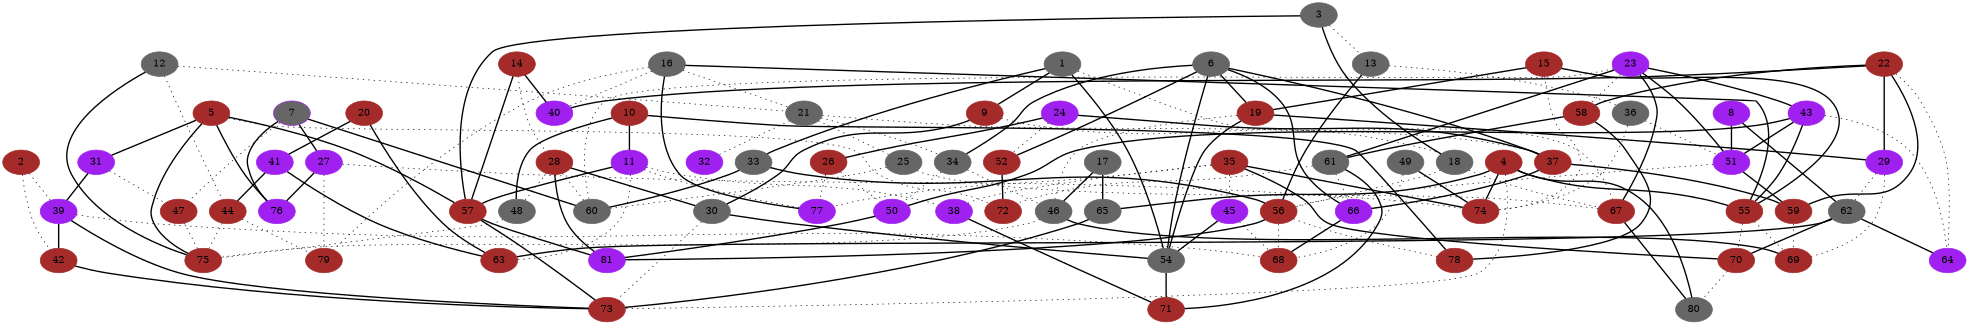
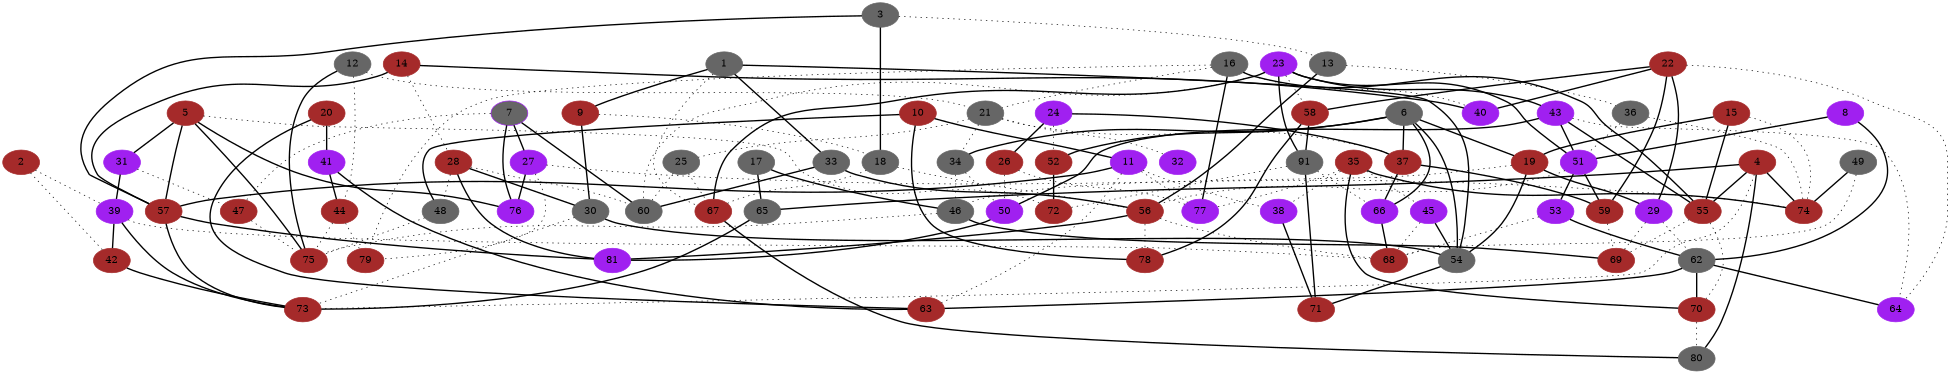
node "61": label "61" -> "91"
node "53": added
